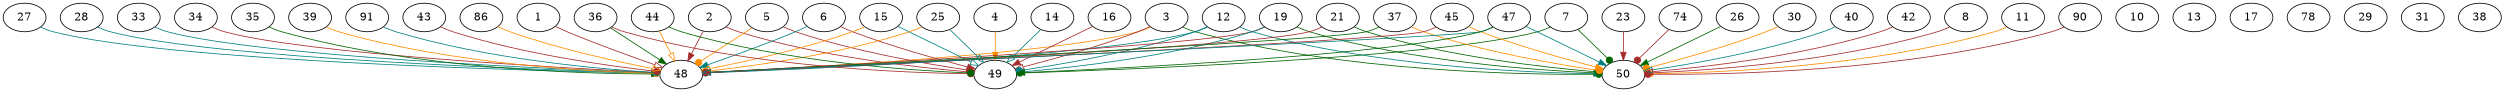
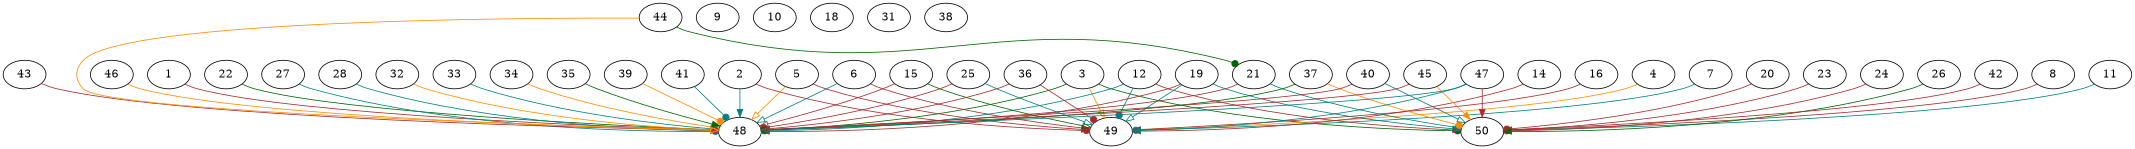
node "91": label "91" -> "41"
node "86": label "86" -> "46"
node "9": added
node "74": label "74" -> "24"
node "30": removed
node "90": label "90" -> "20"
node "13": removed
node "17": removed
node "78": label "78" -> "18"
node "29": removed
edge "2" -> "48": color brown -> teal
edge "14" -> "49": color teal -> brown
edge "36" -> "48": color darkgreen -> brown
edge "25" -> "48": color darkorange -> brown
edge "15" -> "49": color teal -> darkgreen
edge "47" -> "50": color teal -> brown
edge "7" -> "50": removed
edge "6" -> "48": arrowhead normal -> onormal
edge "15" -> "48": color darkorange -> brown
edge "34" -> "48": color brown -> darkorange
edge "5" -> "48": arrowhead dot -> onormal
edge "3" -> "49": color brown -> darkorange
edge "45" -> "48": arrowhead dot -> onormal
edge "21" -> "50": color darkgreen -> teal
edge "3" -> "48": color darkorange -> darkgreen
edge "47" -> "49": color darkgreen -> teal
edge "19" -> "50": color darkgreen -> teal
edge "44" -> "49": now "44" -> "21"
edge "7" -> "49": color darkgreen -> teal
edge "12" -> "50": color teal -> brown
edge "11" -> "50": color darkorange -> teal
node "22": added
node "32": added
edge "40" -> "48": added
